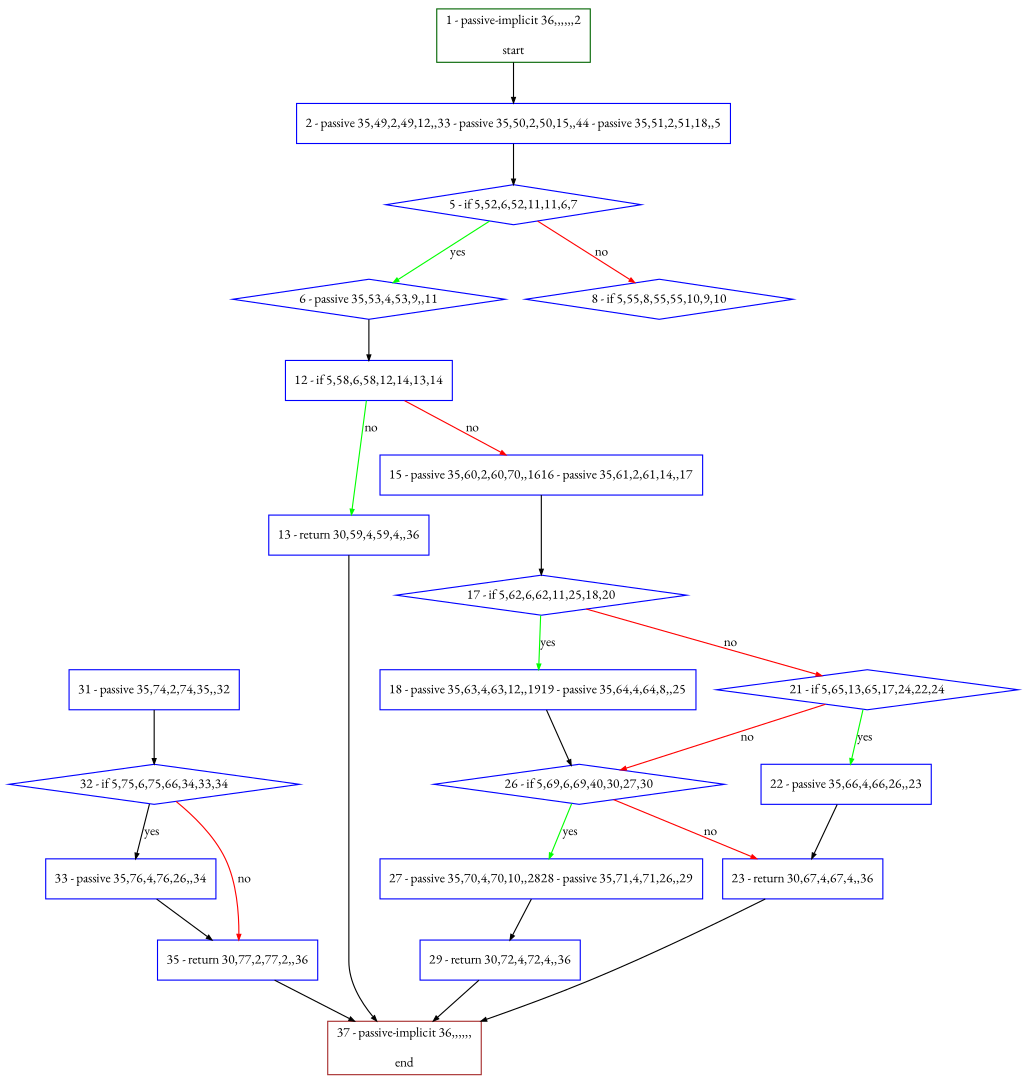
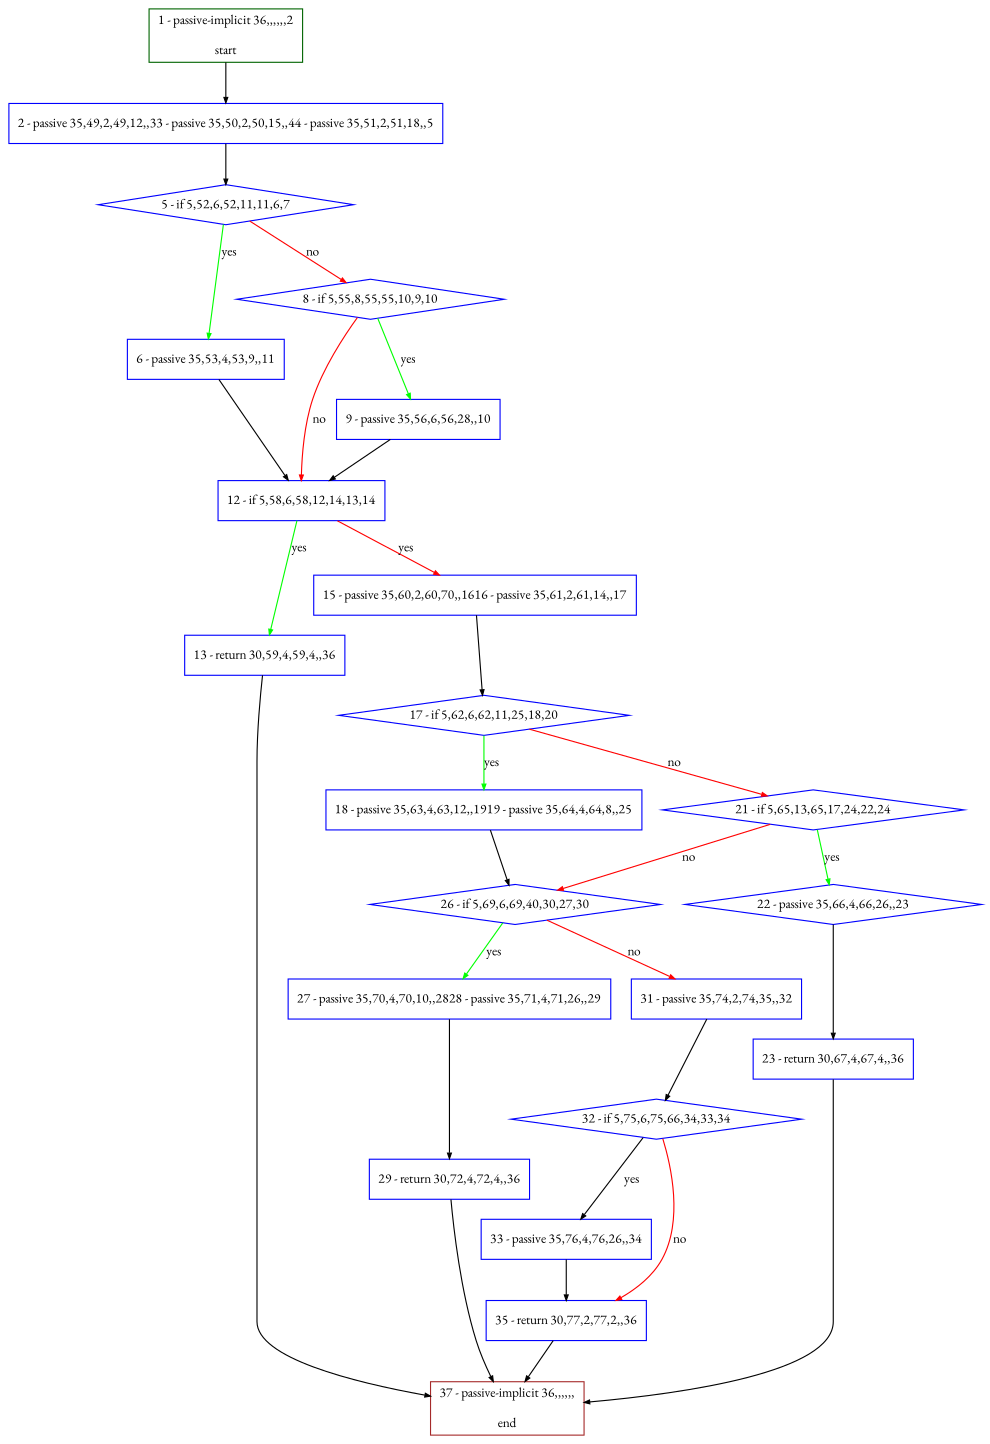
node "6 - passive 35,53,4,53,9,,11": shape diamond -> box
edge "8 - if 5,55,8,55,55,10,9,10" -> "12 - if 5,58,6,58,12,14,13,14": added, label "no"
node "9 - passive 35,56,6,56,28,,10": added
edge "12 - if 5,58,6,58,12,14,13,14" -> "13 - return 30,59,4,59,4,,36": label "no" -> "yes"
edge "12 - if 5,58,6,58,12,14,13,14" -> "15 - passive 35,60,2,60,70,,1616 - passive 35,61,2,61,14,,17": label "no" -> "yes"
node "22 - passive 35,66,4,66,26,,23": shape box -> diamond
edge "26 - if 5,69,6,69,40,30,27,30" -> "23 - return 30,67,4,67,4,,36": now "26 - if 5,69,6,69,40,30,27,30" -> "31 - passive 35,74,2,74,35,,32"
